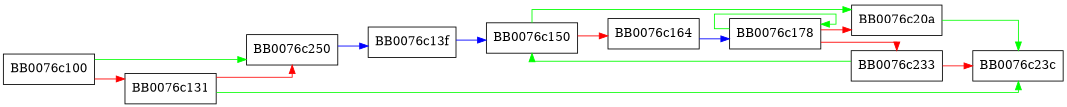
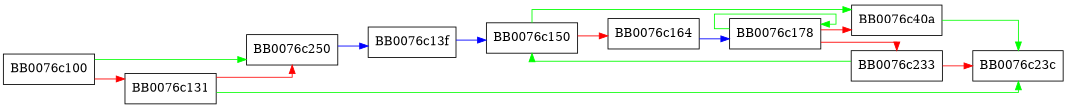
node "BB0076c20a": label "BB0076c20a" -> "BB0076c40a"
